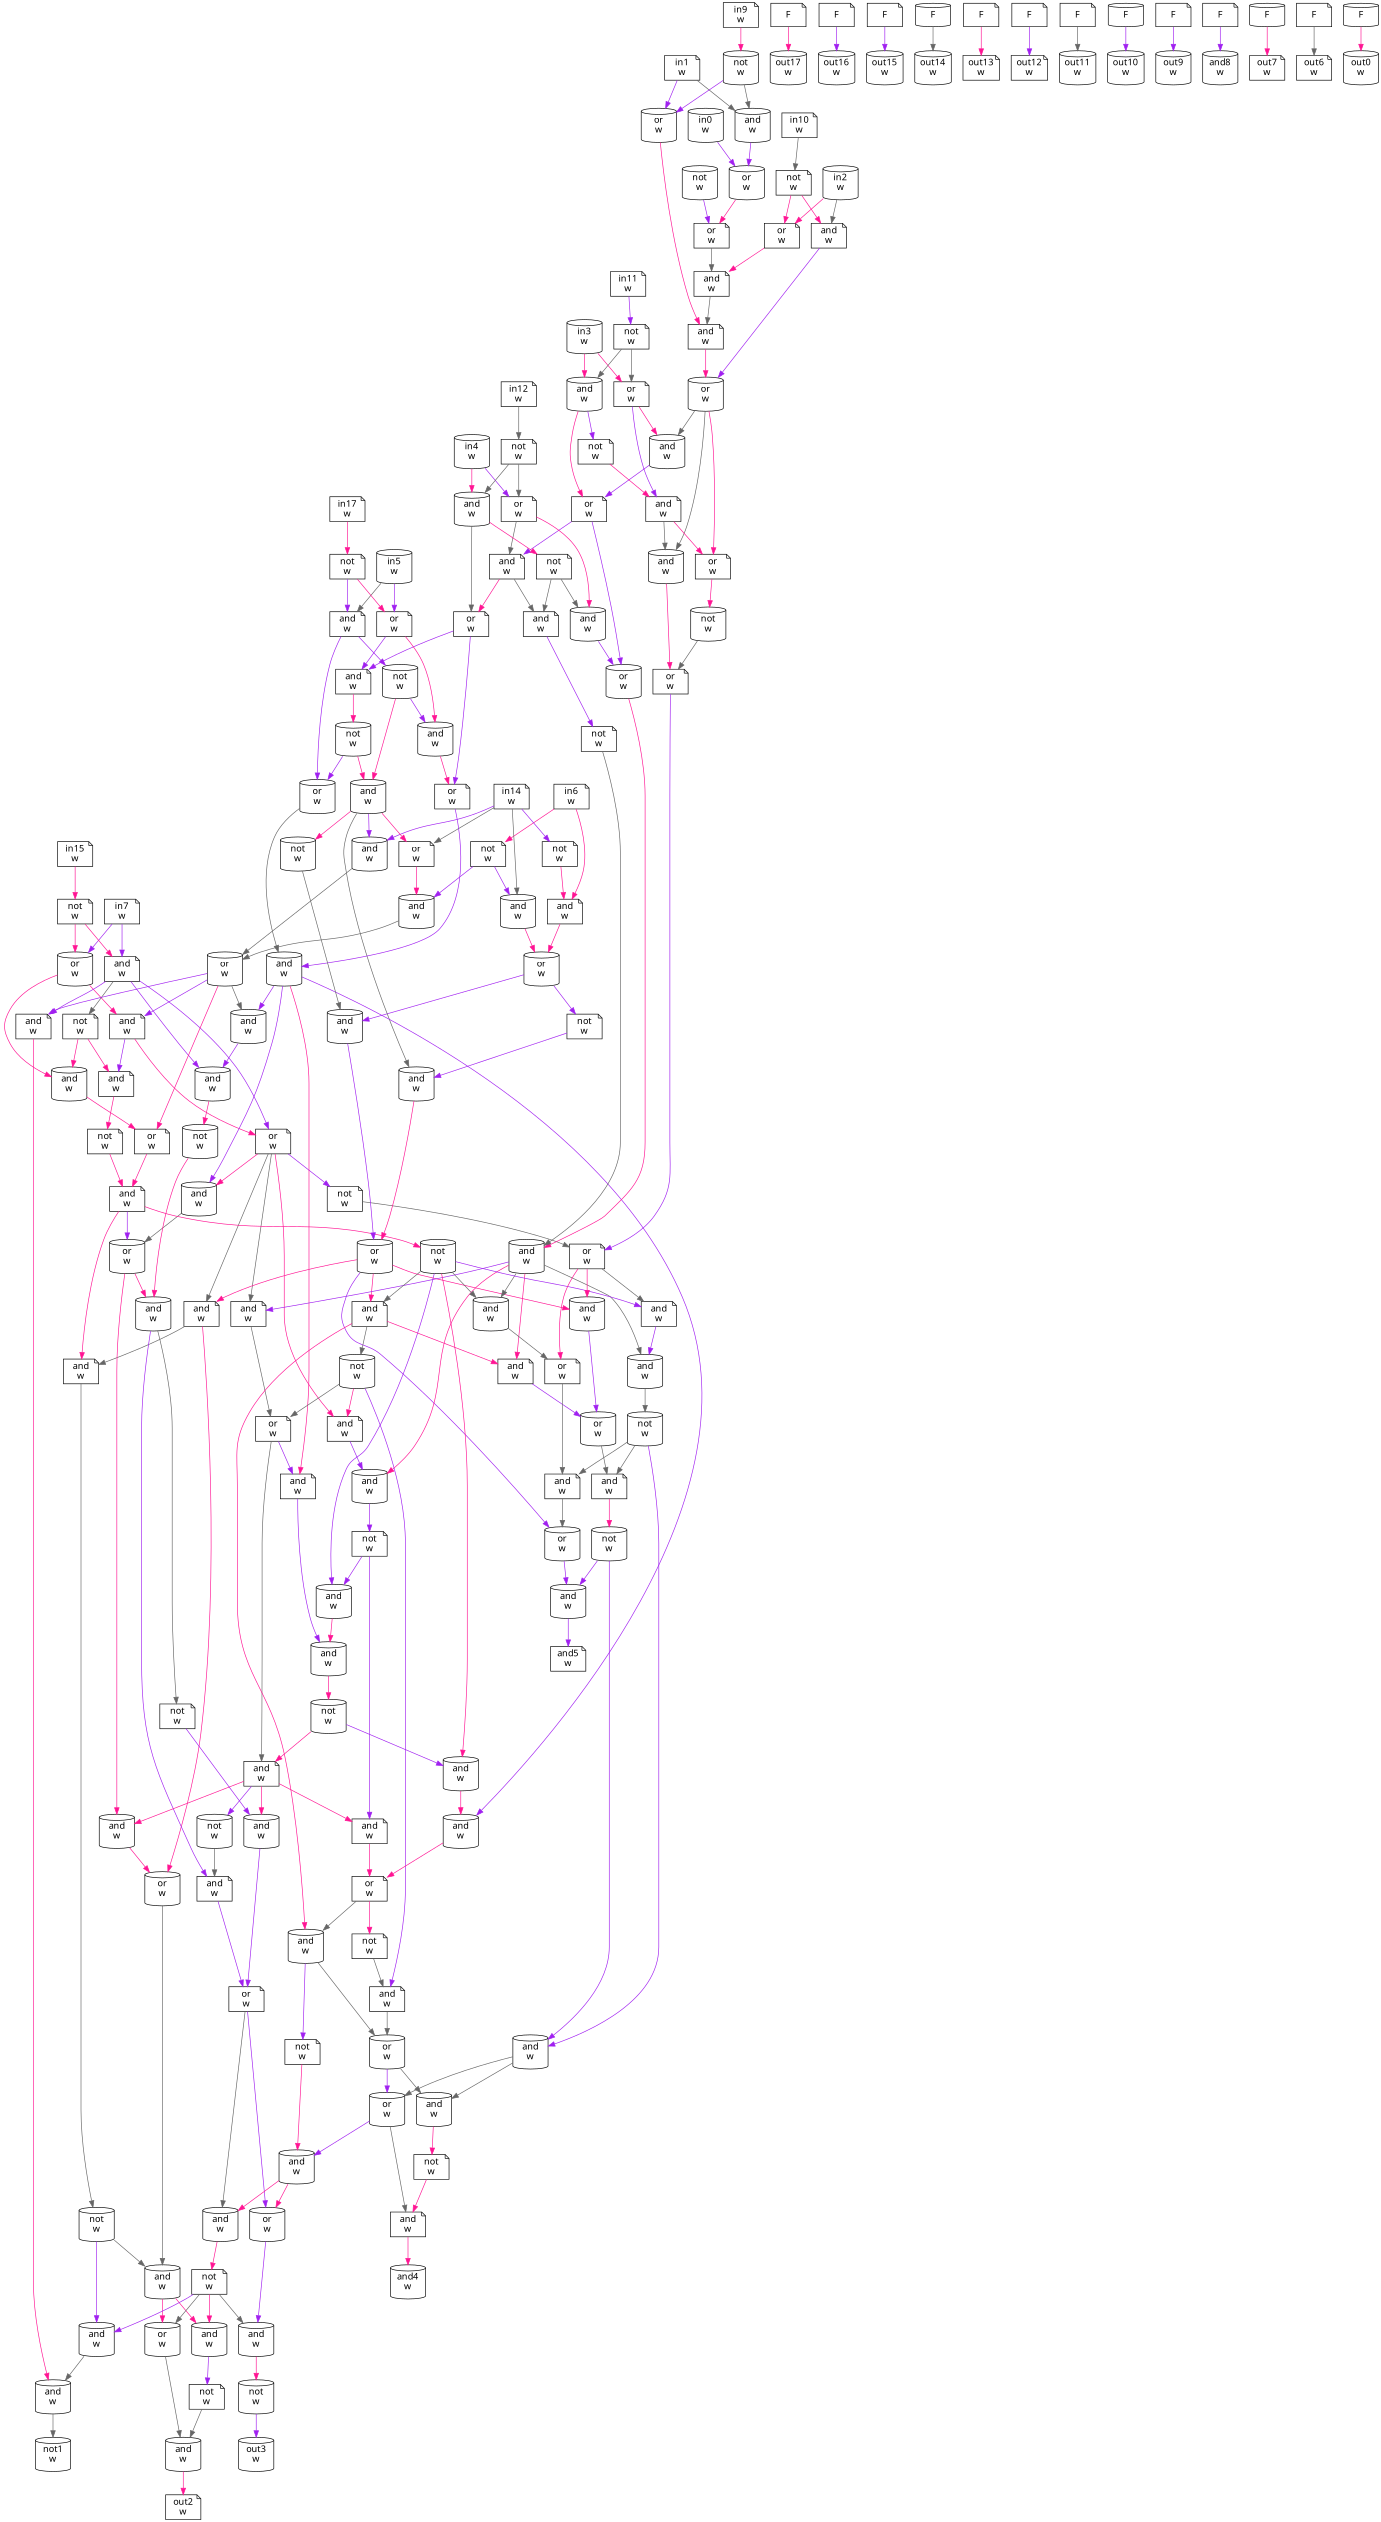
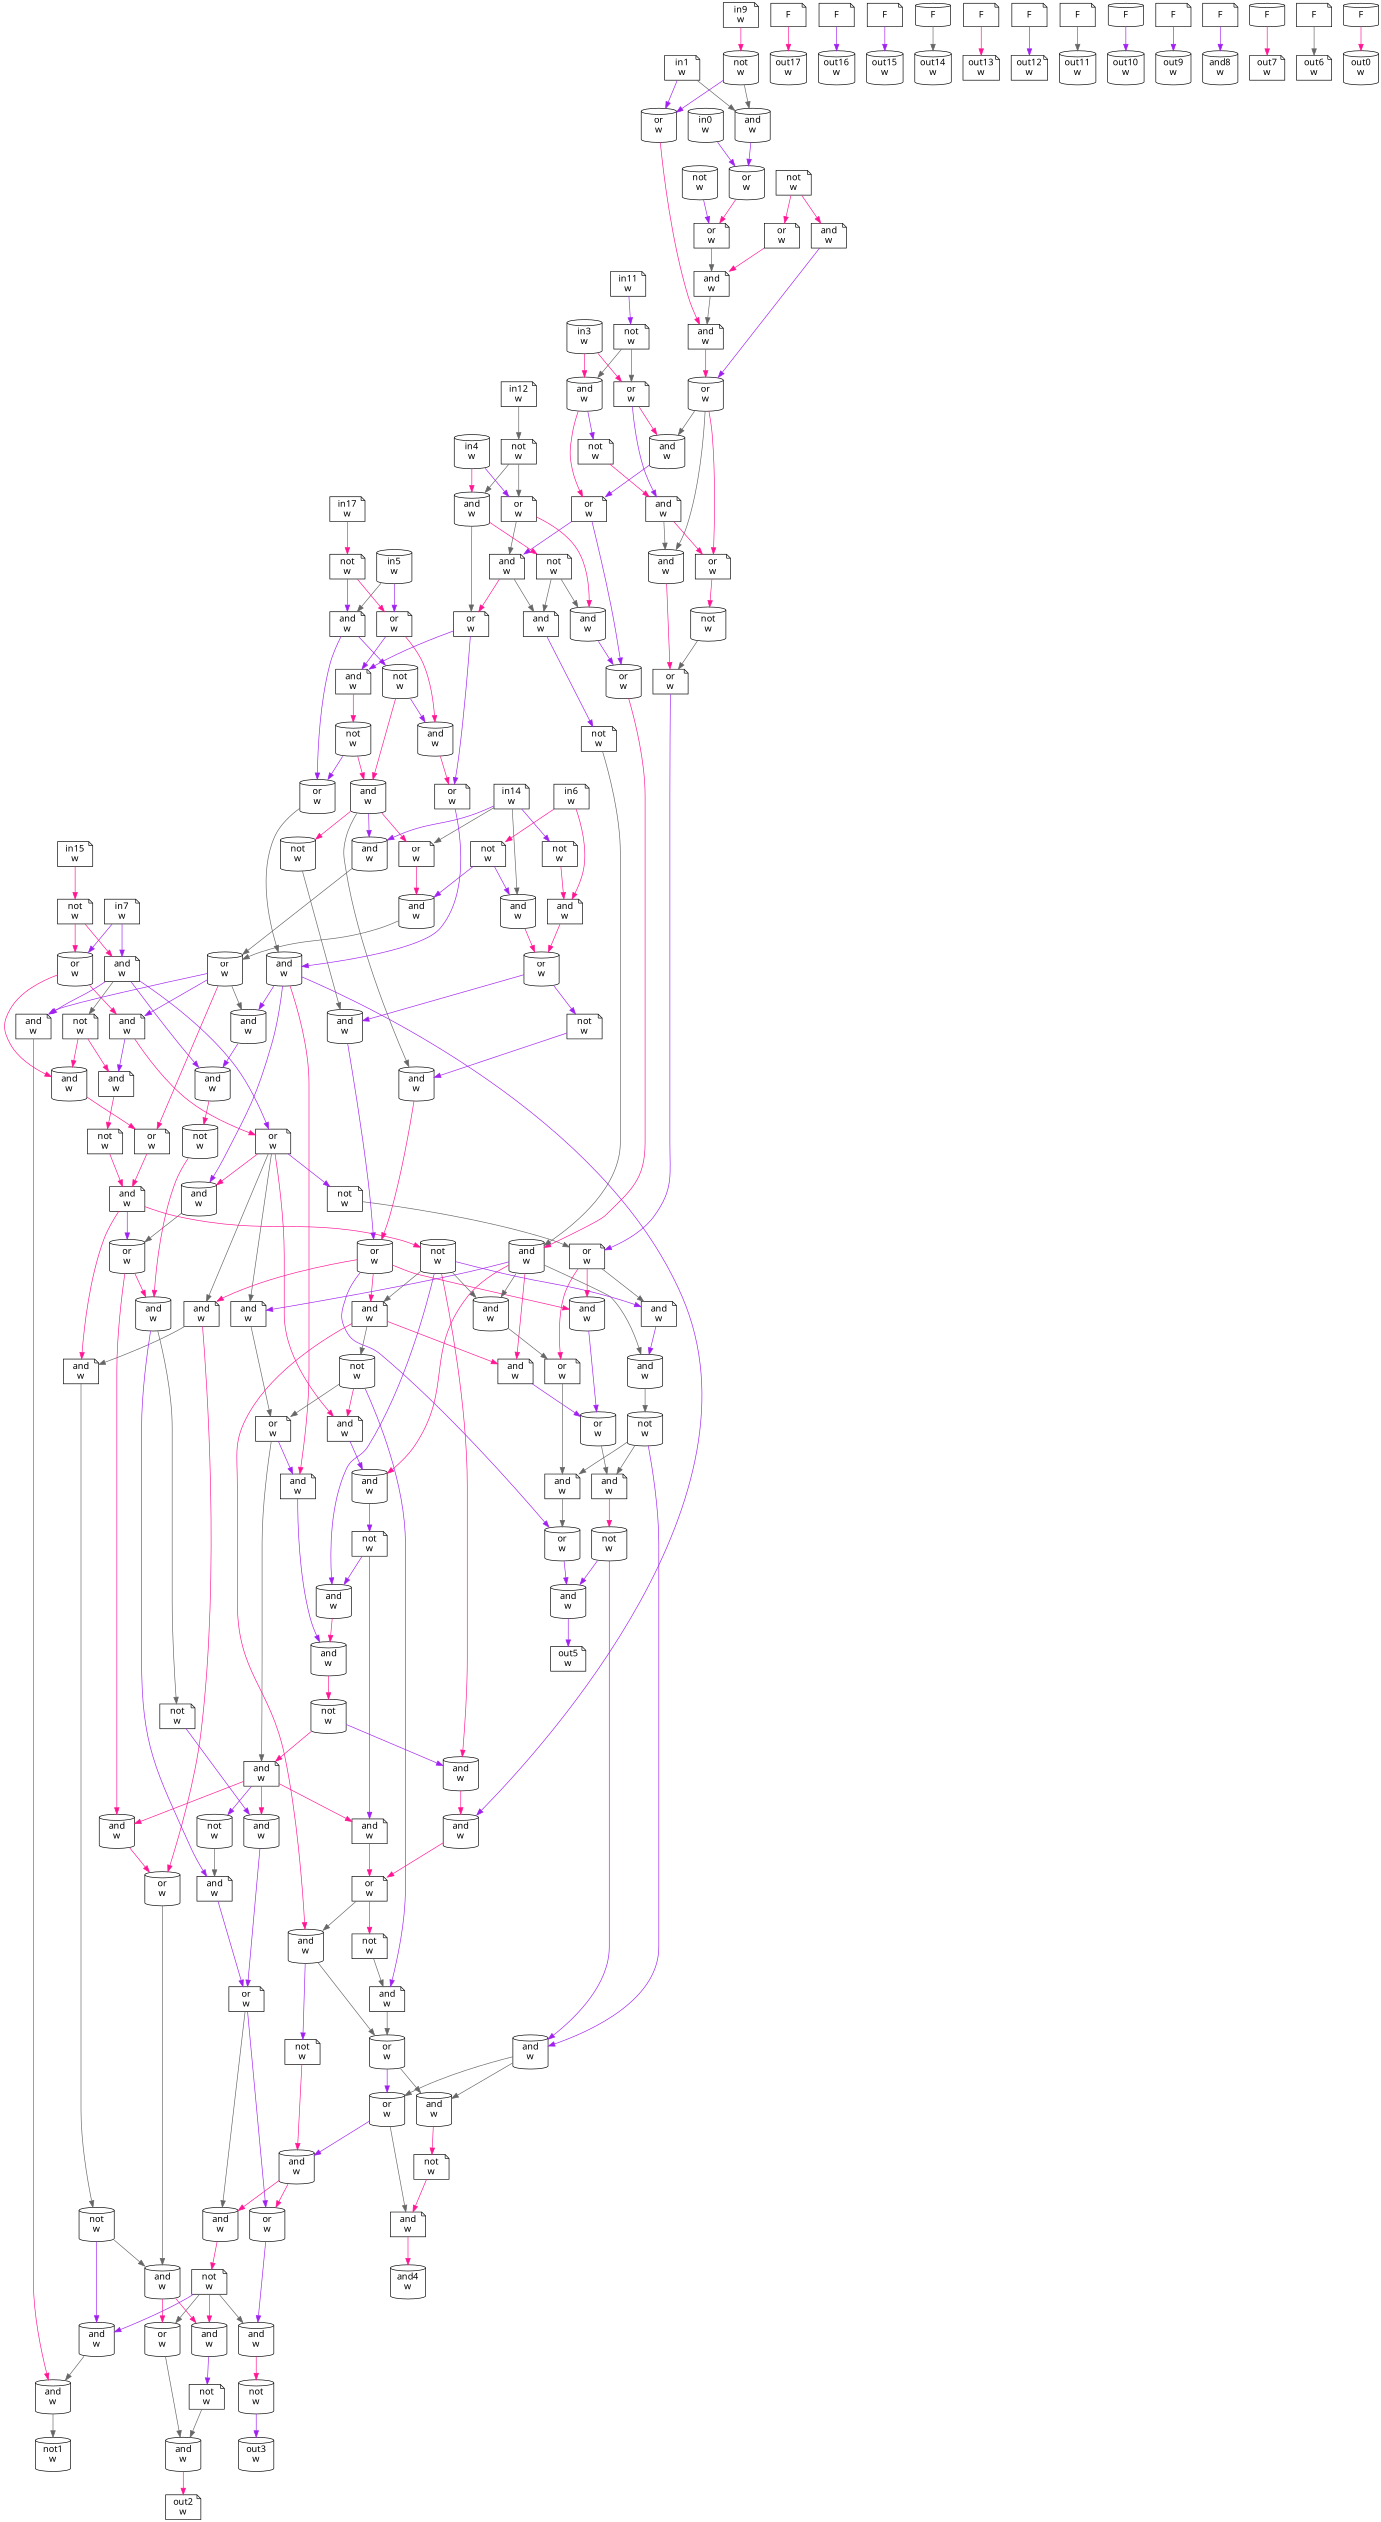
node "in10 w": removed
node "in2 w": removed
node "and5 w": label "and5 w" -> "out5 w"
